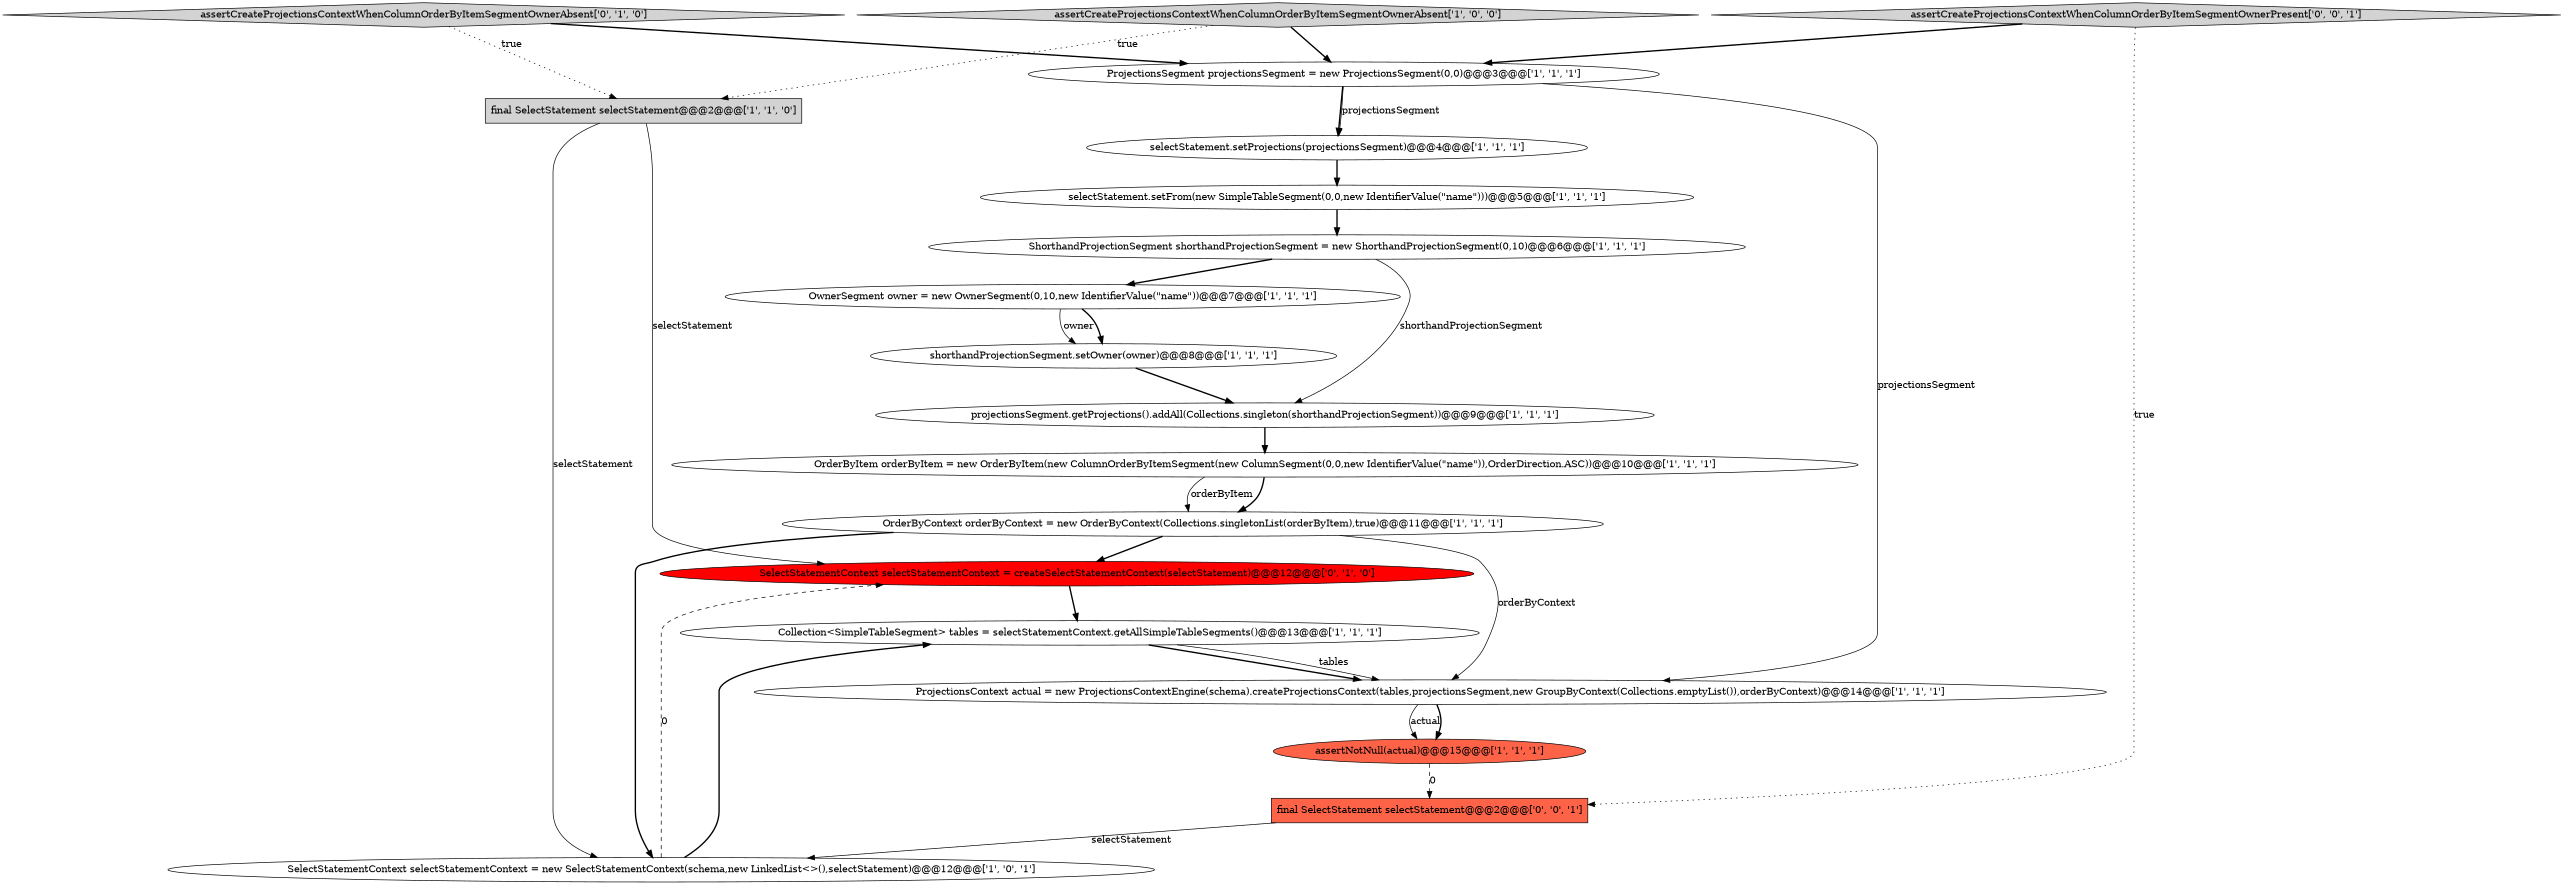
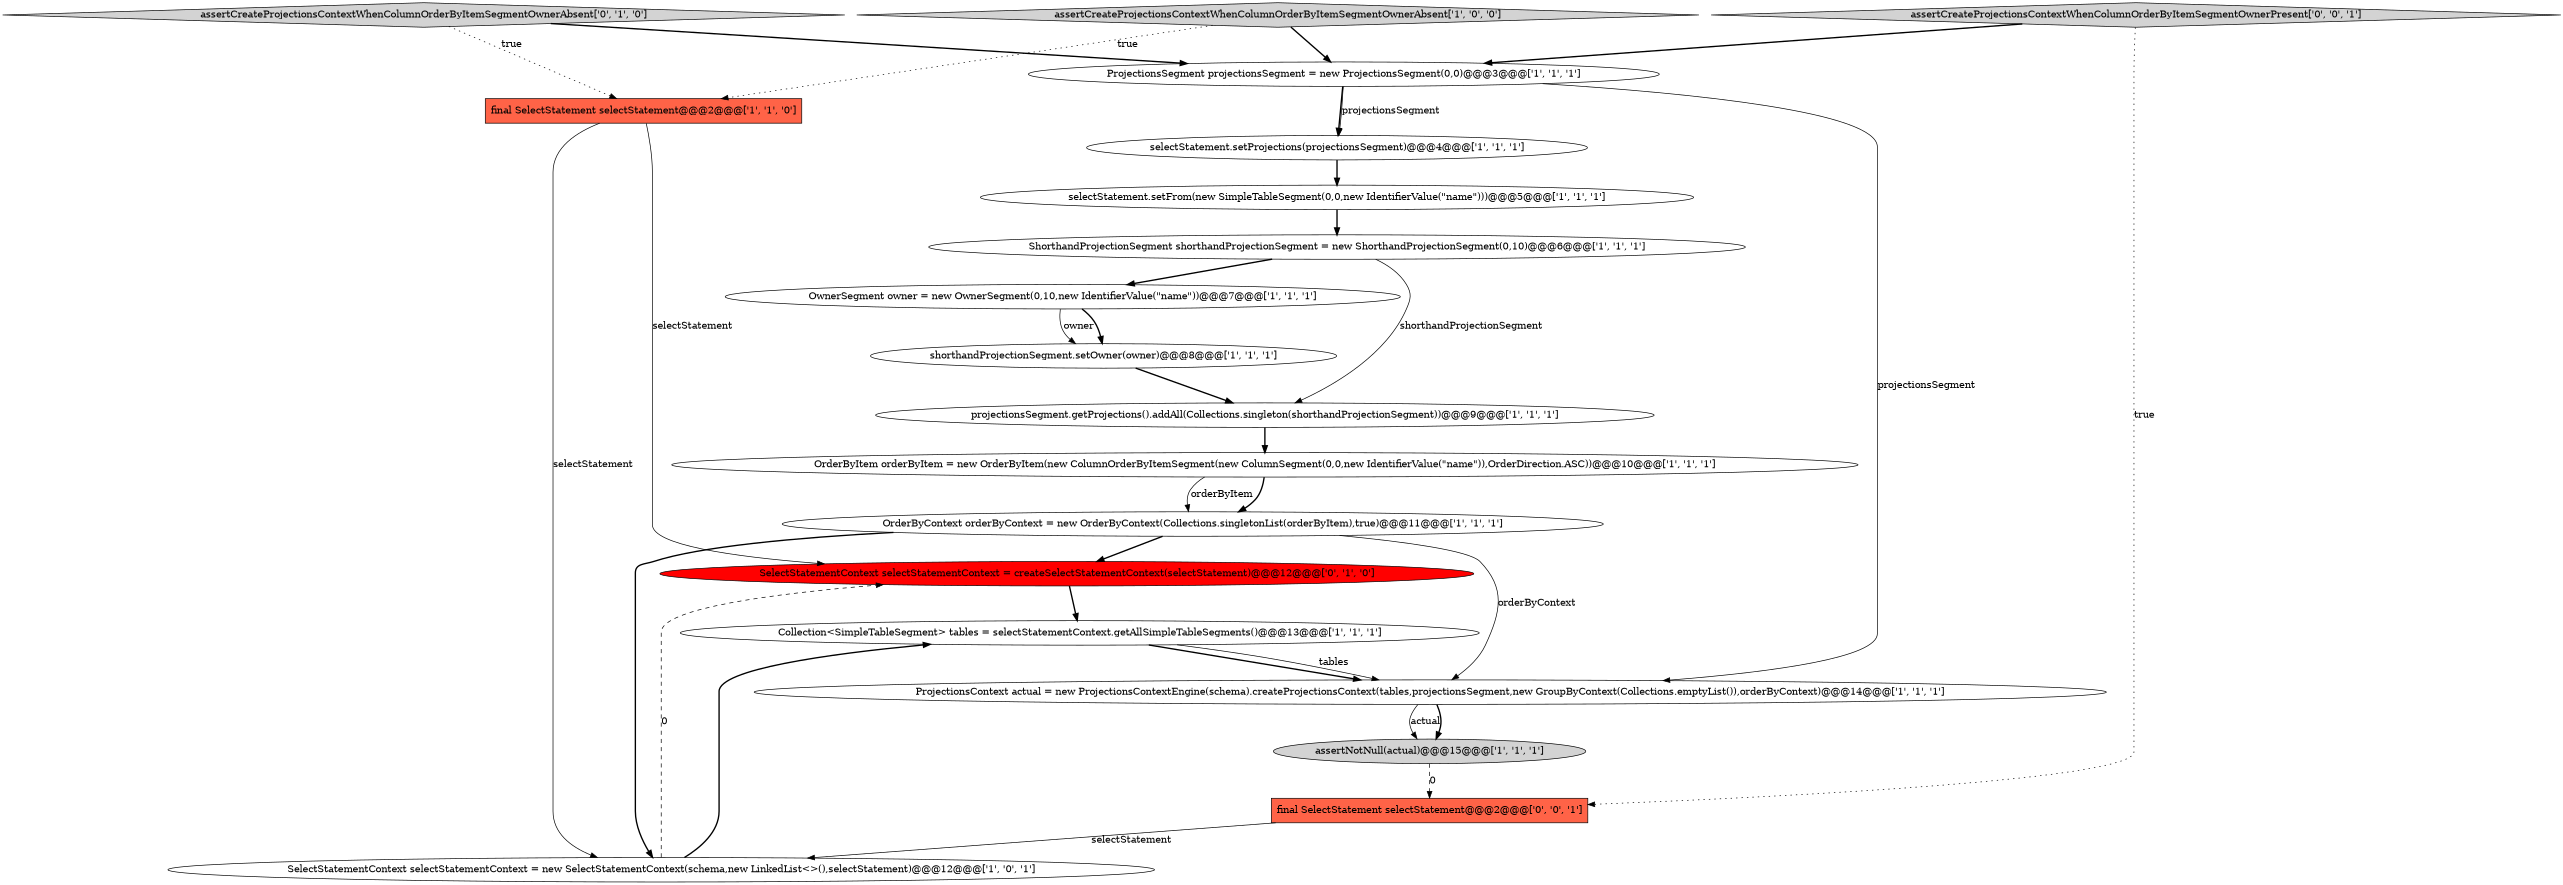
node "final SelectStatement selectStatement@@@2@@@['1', '1', '0']": fillcolor lightgray -> tomato
node "assertNotNull(actual)@@@15@@@['1', '1', '1']": fillcolor tomato -> lightgray
